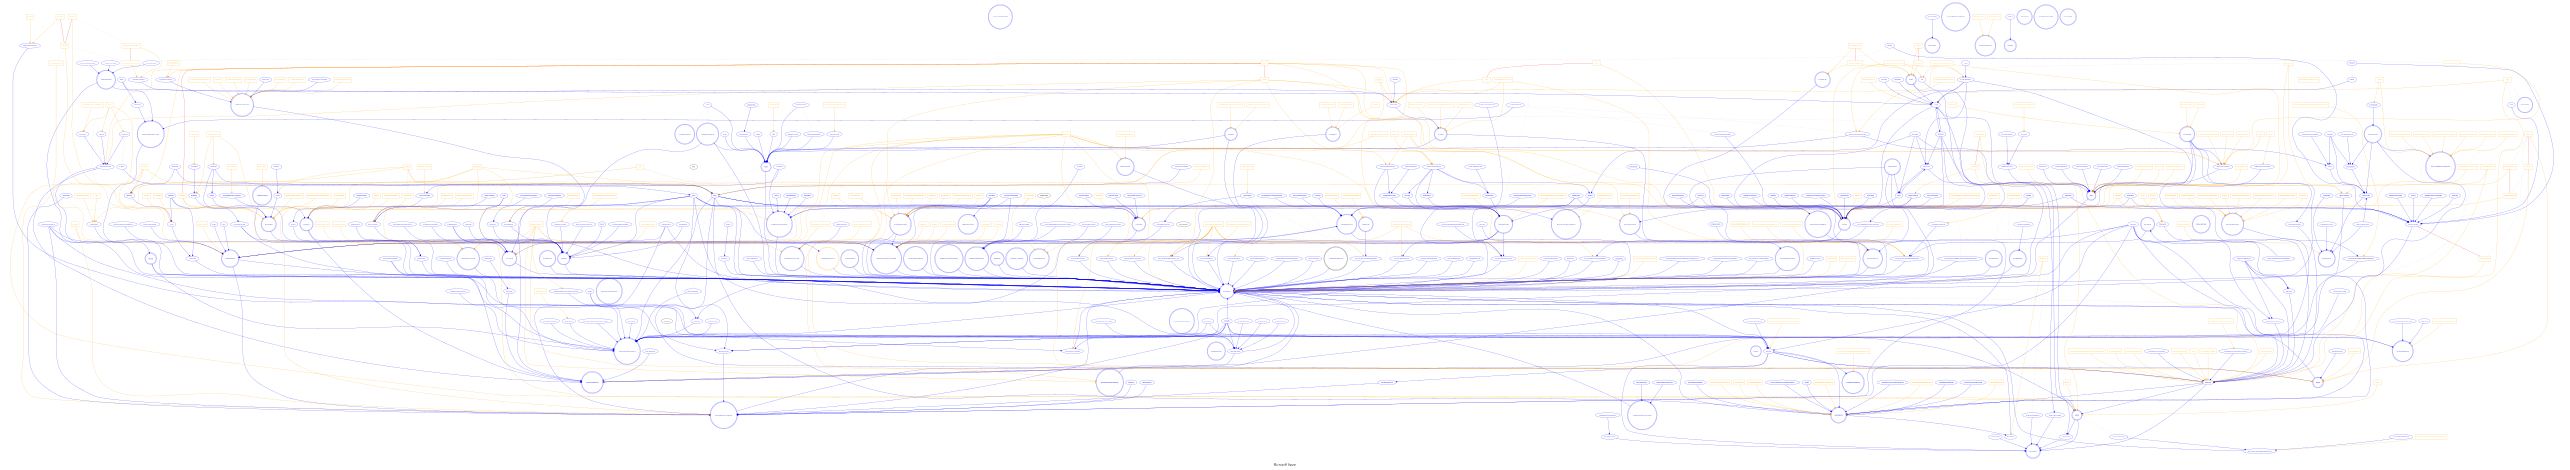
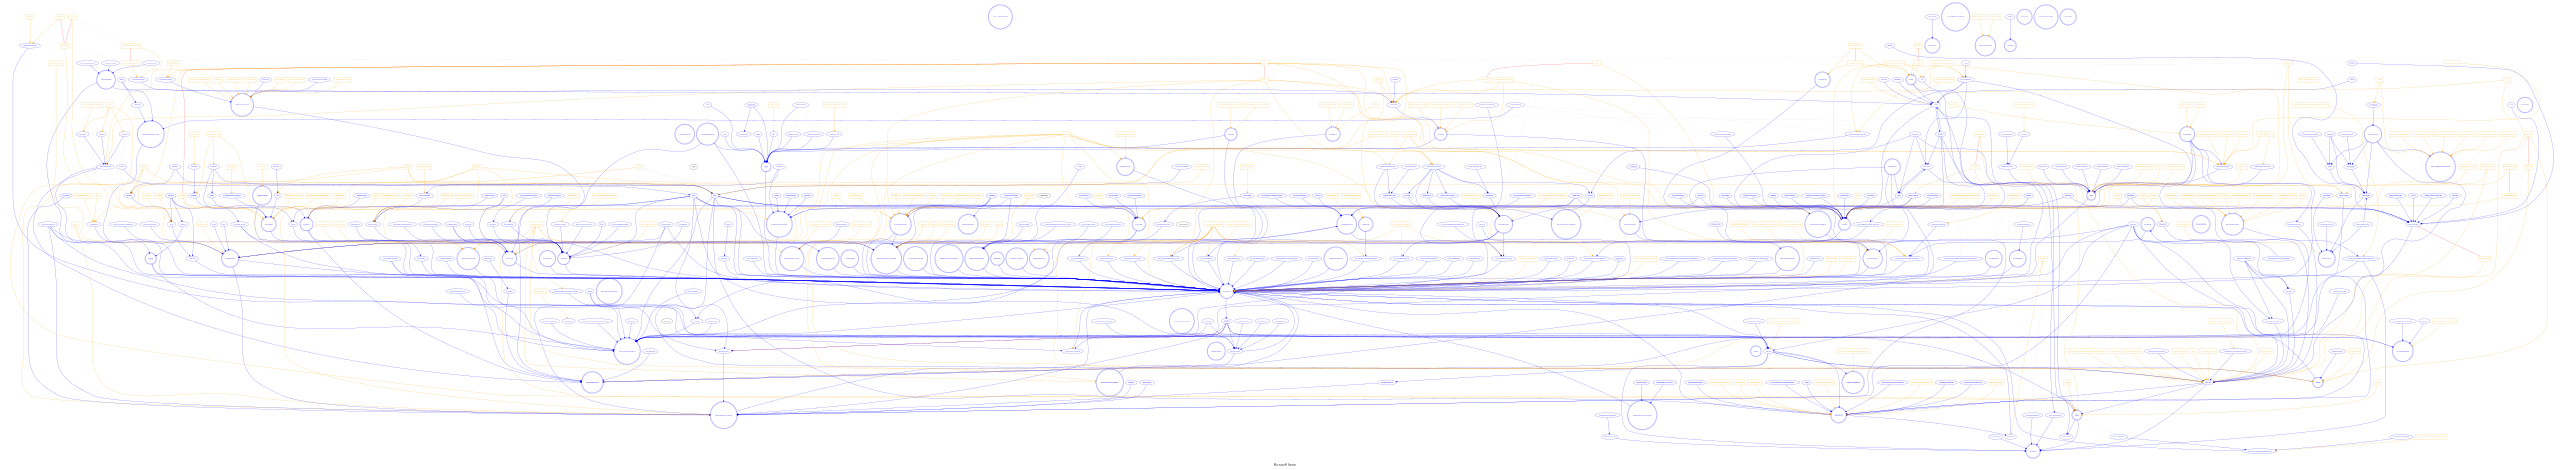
edge "connectors" -> "hubs": now "mappings" -> "hubs"
edge "authorizationPolicies" -> "ports": now "connections" -> "ports"
node "hybridConnections": added
node "reports": added
edge "types" -> "publishers": now "types" -> "offers"
node "containerGroups": color orange -> blue
node "containerServices": color black -> blue
node "Microsoft.CertificateRegistration": fontcolor black -> blue
edge "usages" -> "providers": reversed
edge "webhooks" -> "automationAccounts": now "IotHubs" -> "automationAccounts"
edge "usages" -> "workerPools": color blue -> red
edge "iosPolicies" -> "locations": now "Microsoft.CertificateRegistration" -> "locations"
